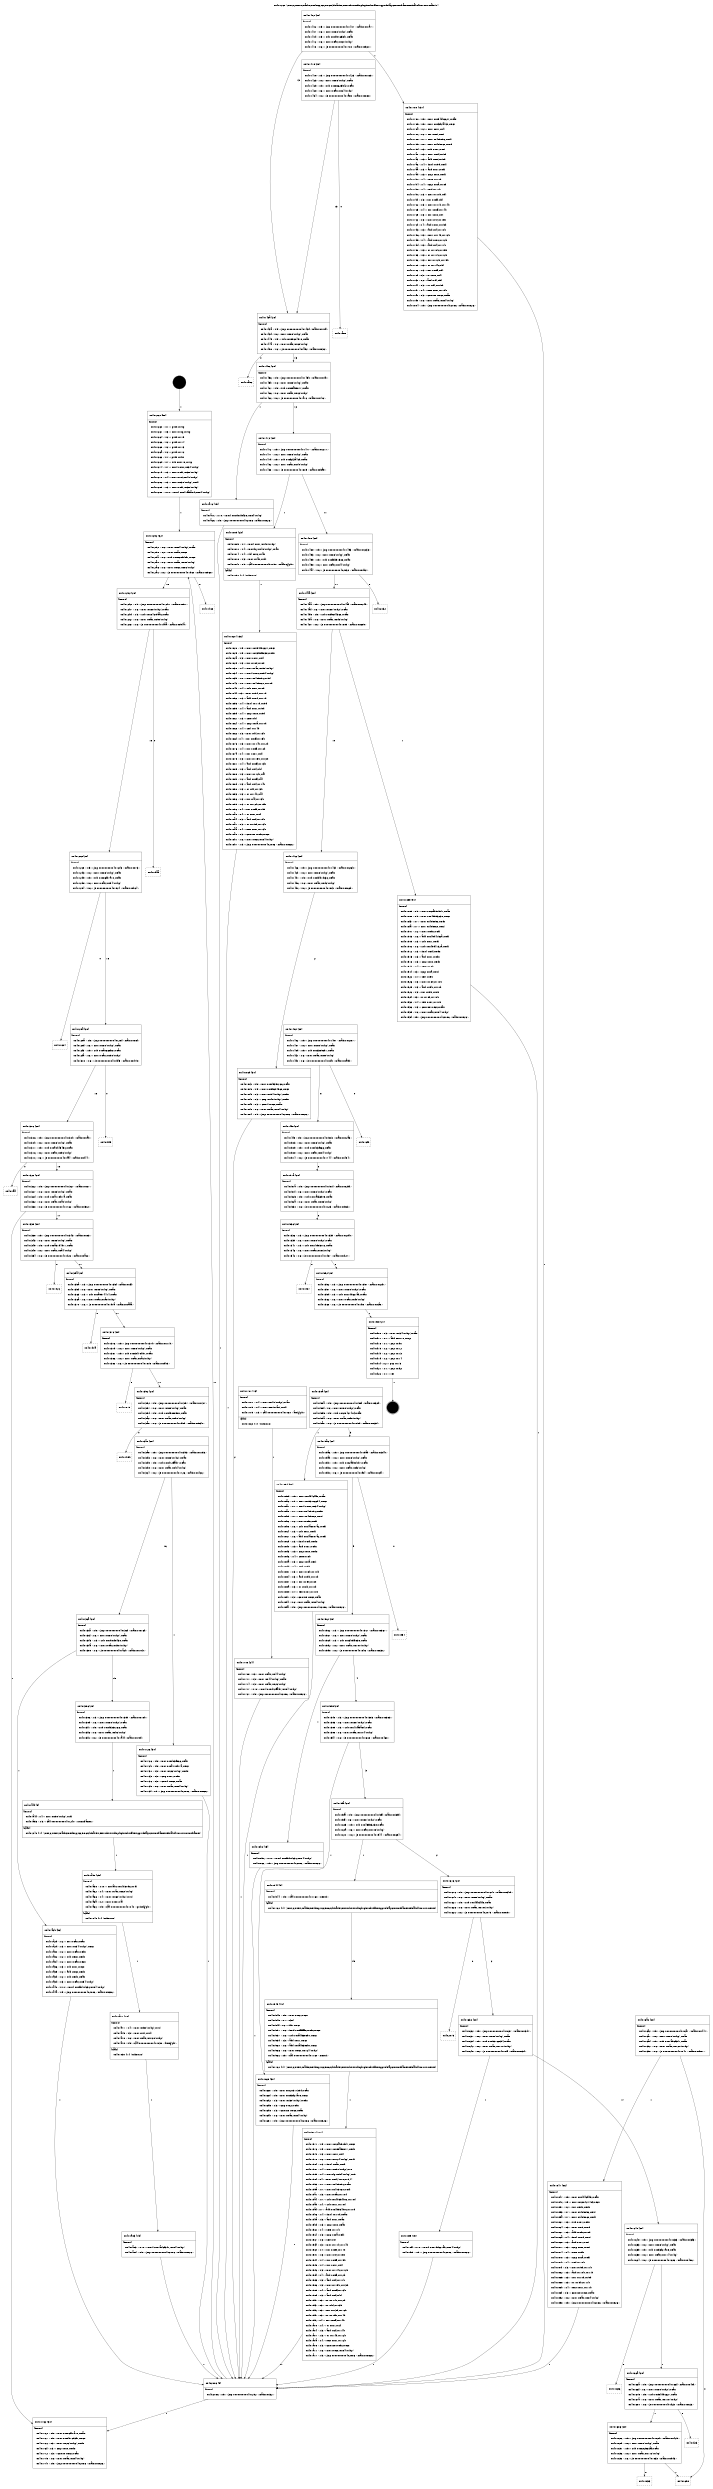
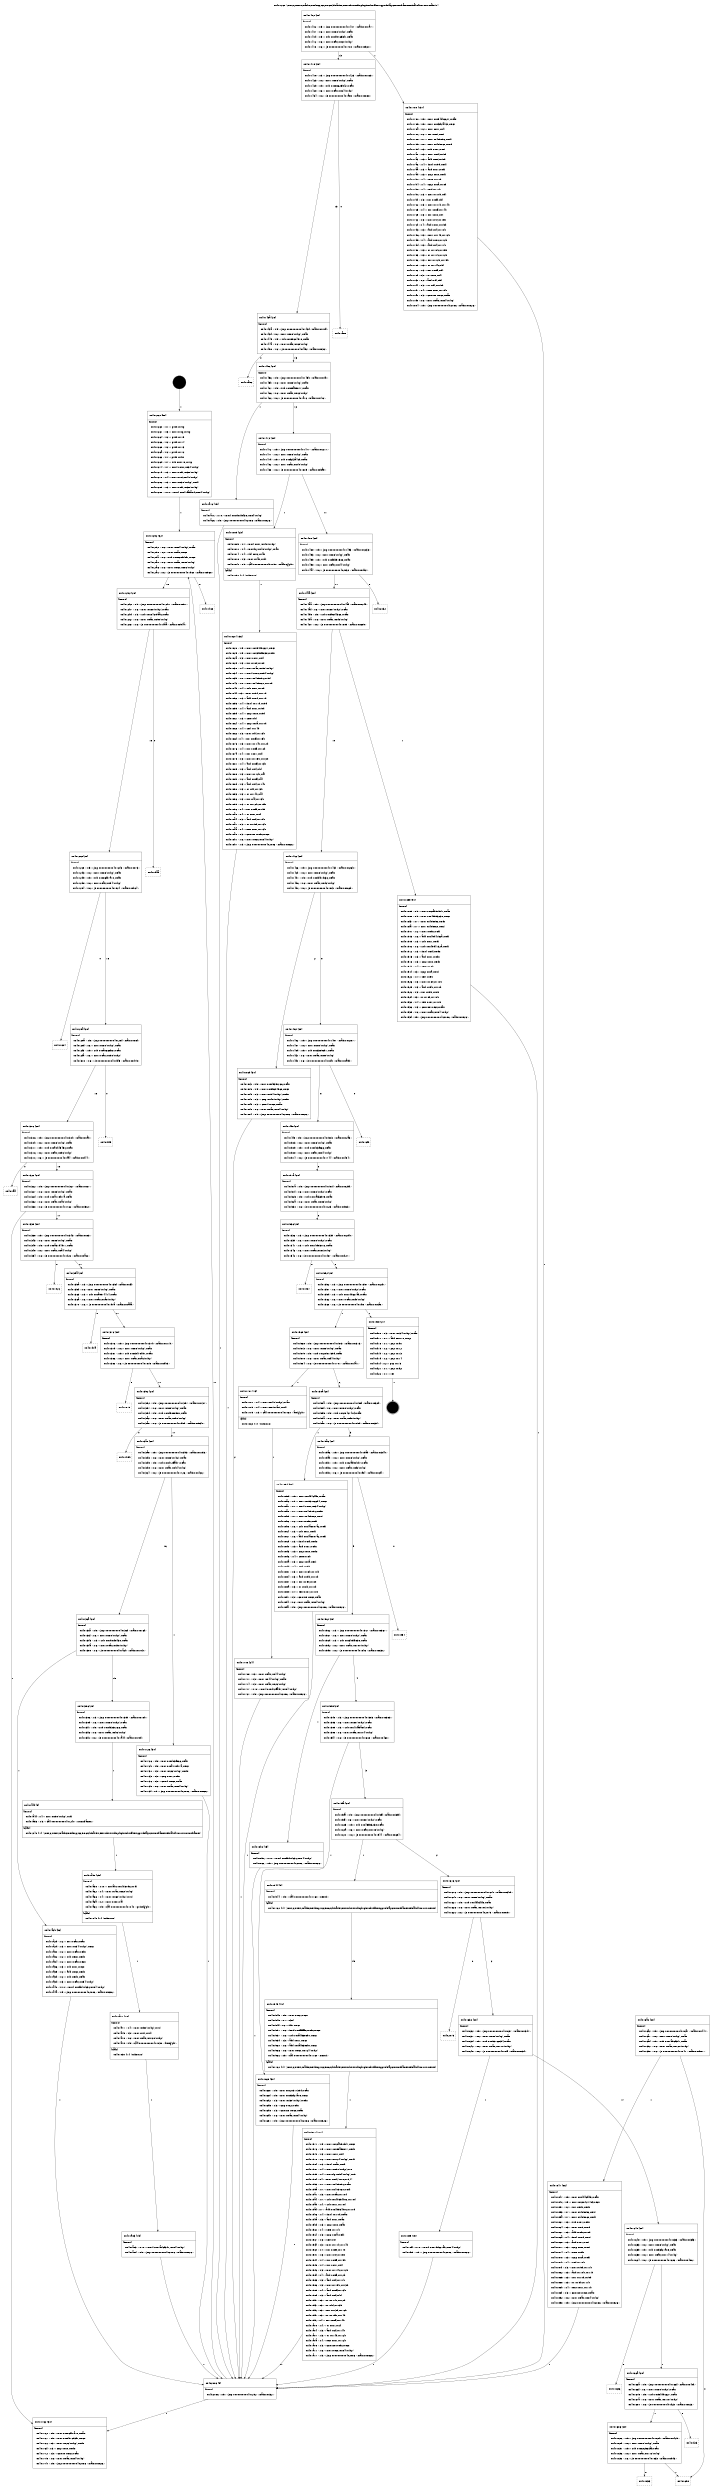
edge "0x401402 [28]" -> "0x40143a [28]": now "0x401402 [28]" -> "0x40141e [28]"
edge "0x4014c6 [28]" -> "0x4014e2 [28]": added, label "8"
node "0x40156e [28]": added
edge "0x401392 [28]" -> "0x4013ae [28]": added, label "17"
